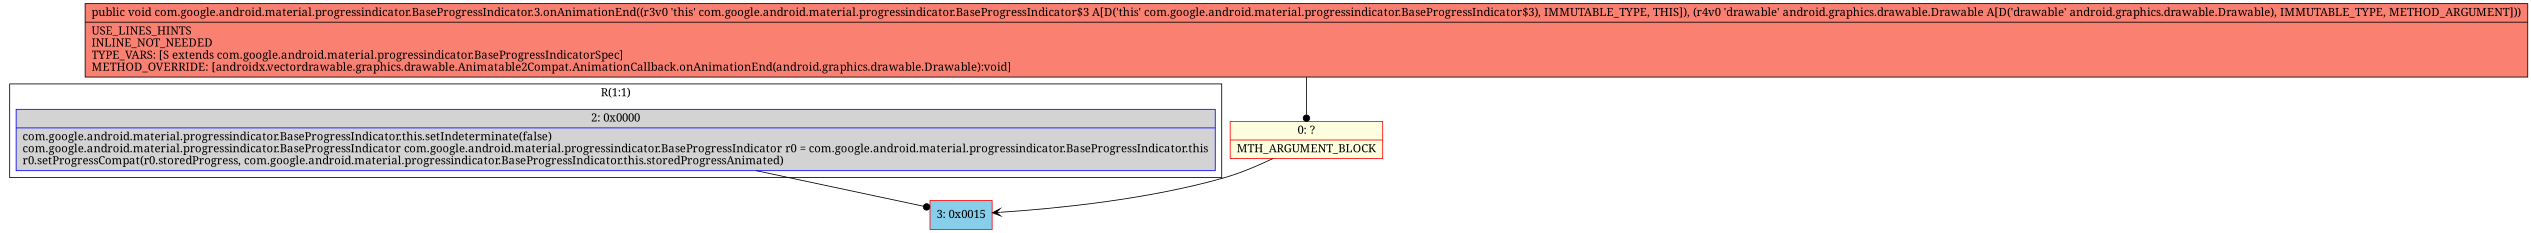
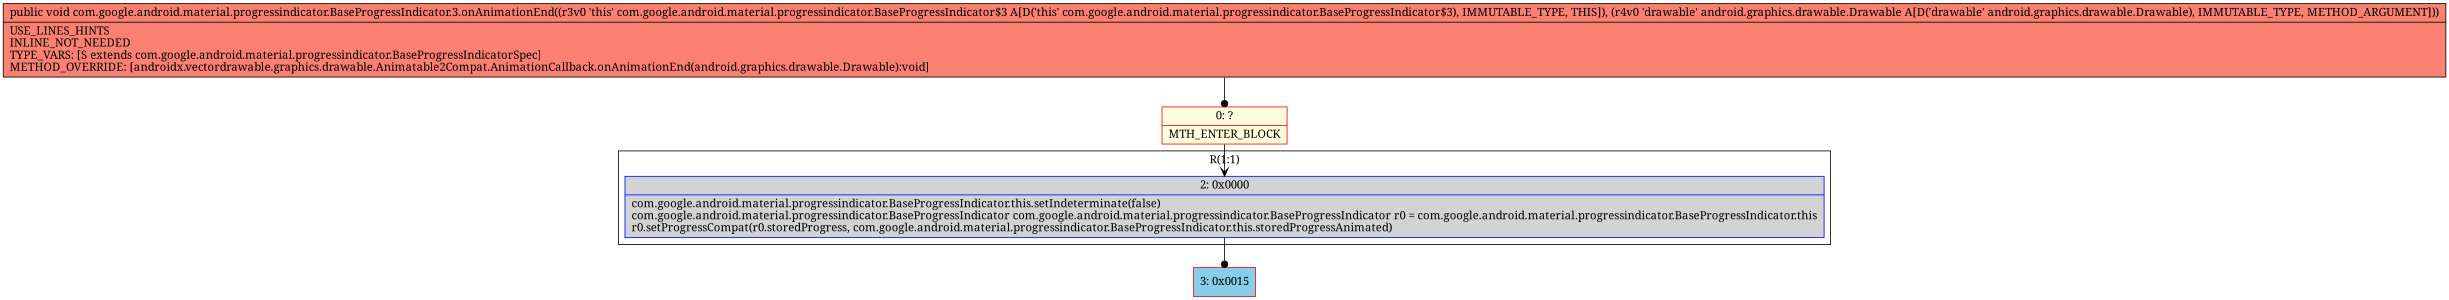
node "0: ?": text "MTH_ARGUMENT_BLOCK" -> "MTH_ENTER_BLOCK"
edge "0: ?" -> "3: 0x0015": now "0: ?" -> "2: 0x0000"
